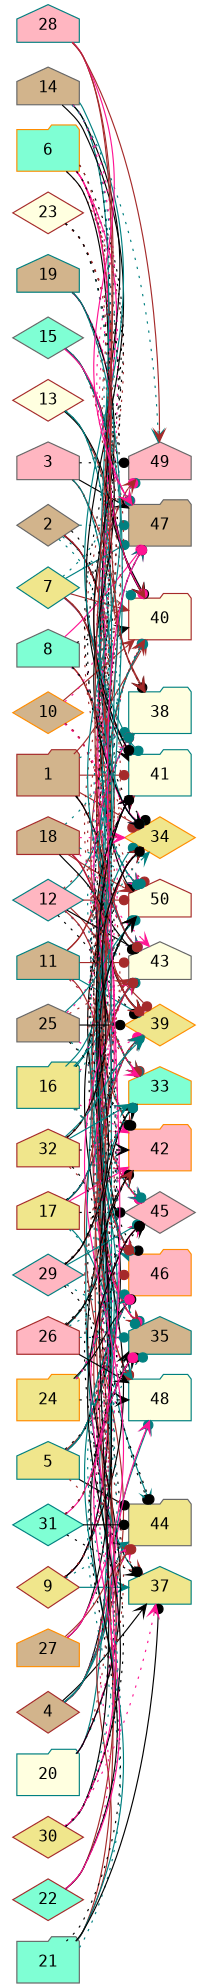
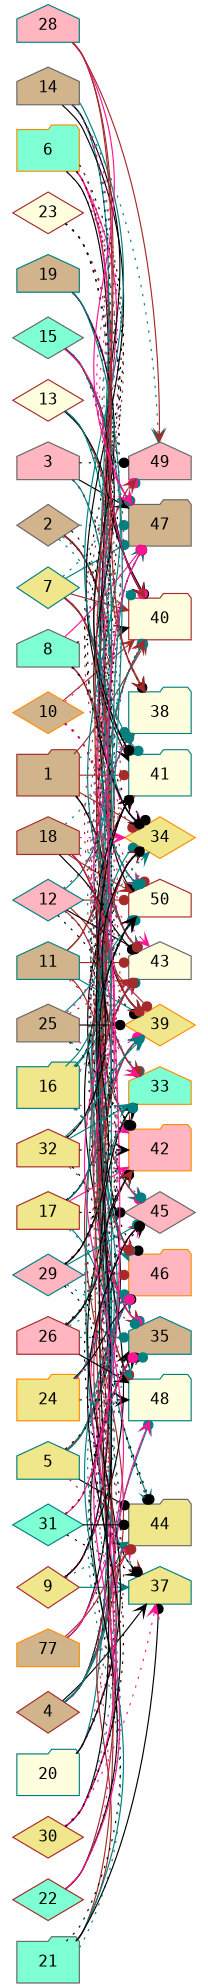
edge "3" -> "39": style solid -> dotted
edge "19" -> "35": now "15" -> "35"
node "27": label "27" -> "77"
